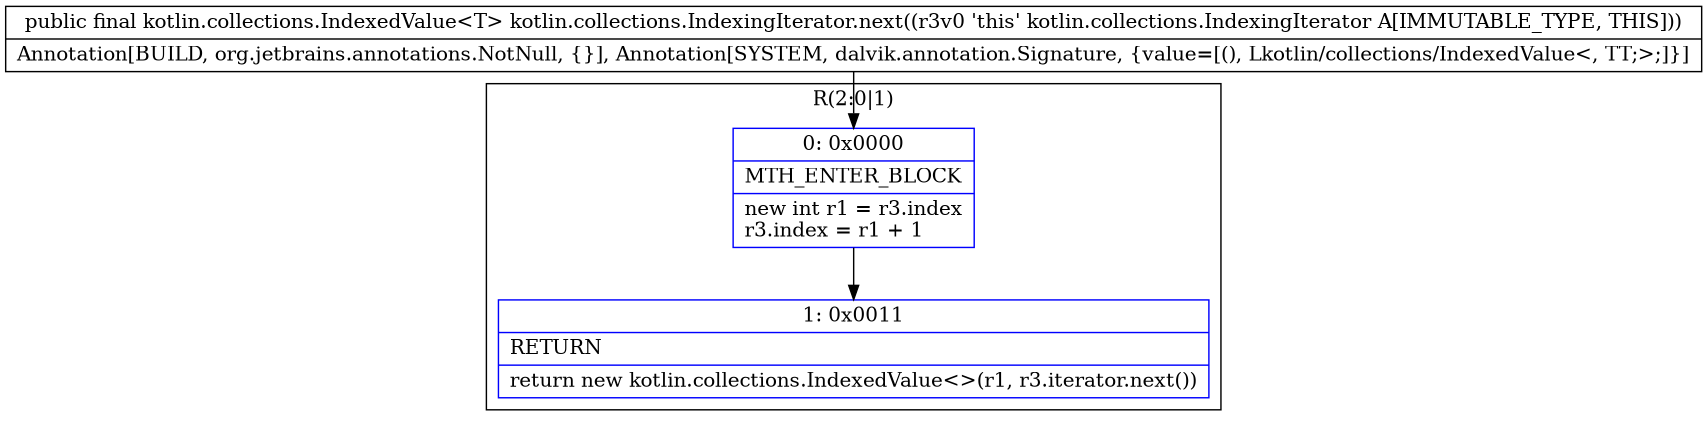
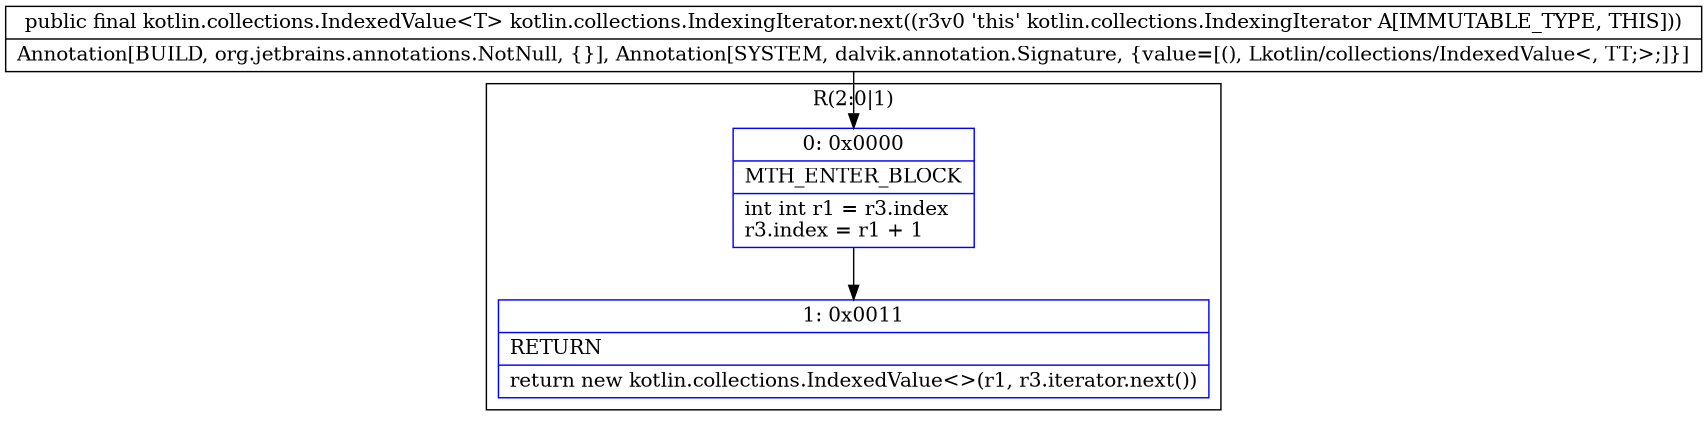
node "0: 0x0000": text "new int r1 = r3.index" -> "int int r1 = r3.index"
